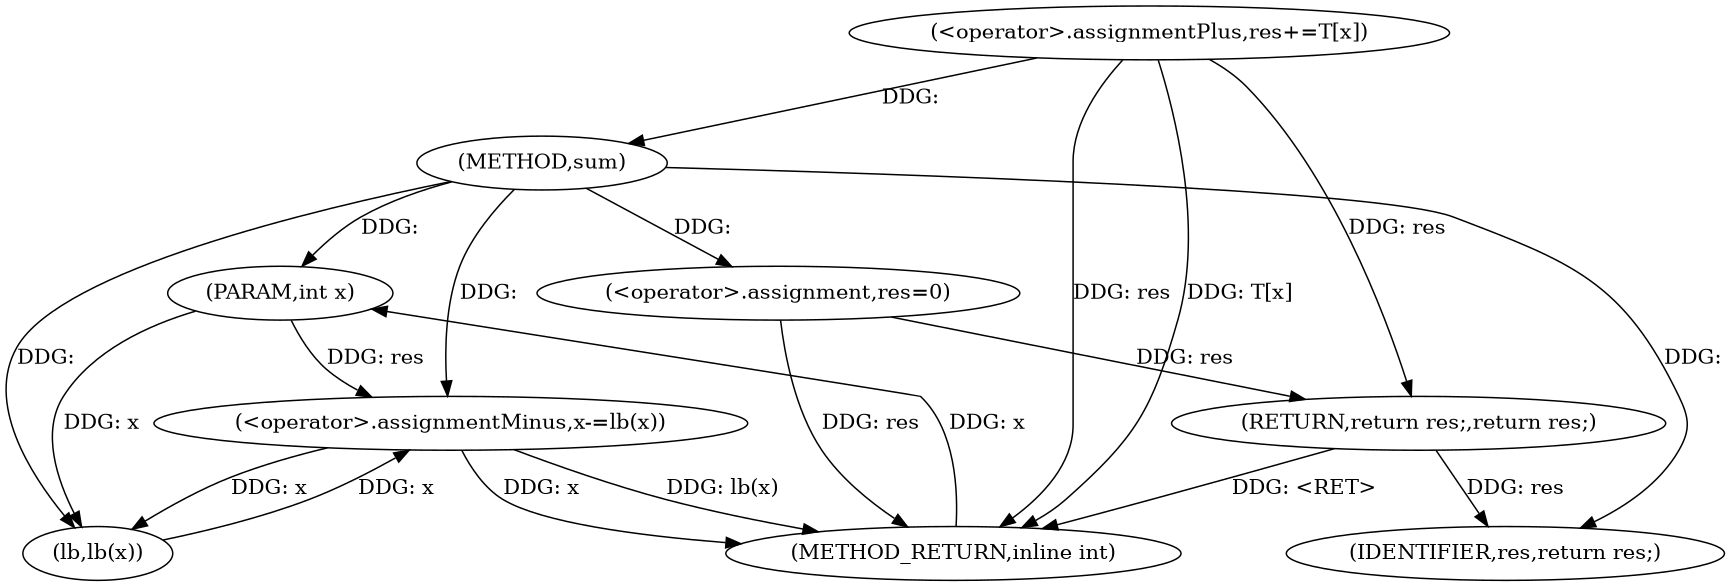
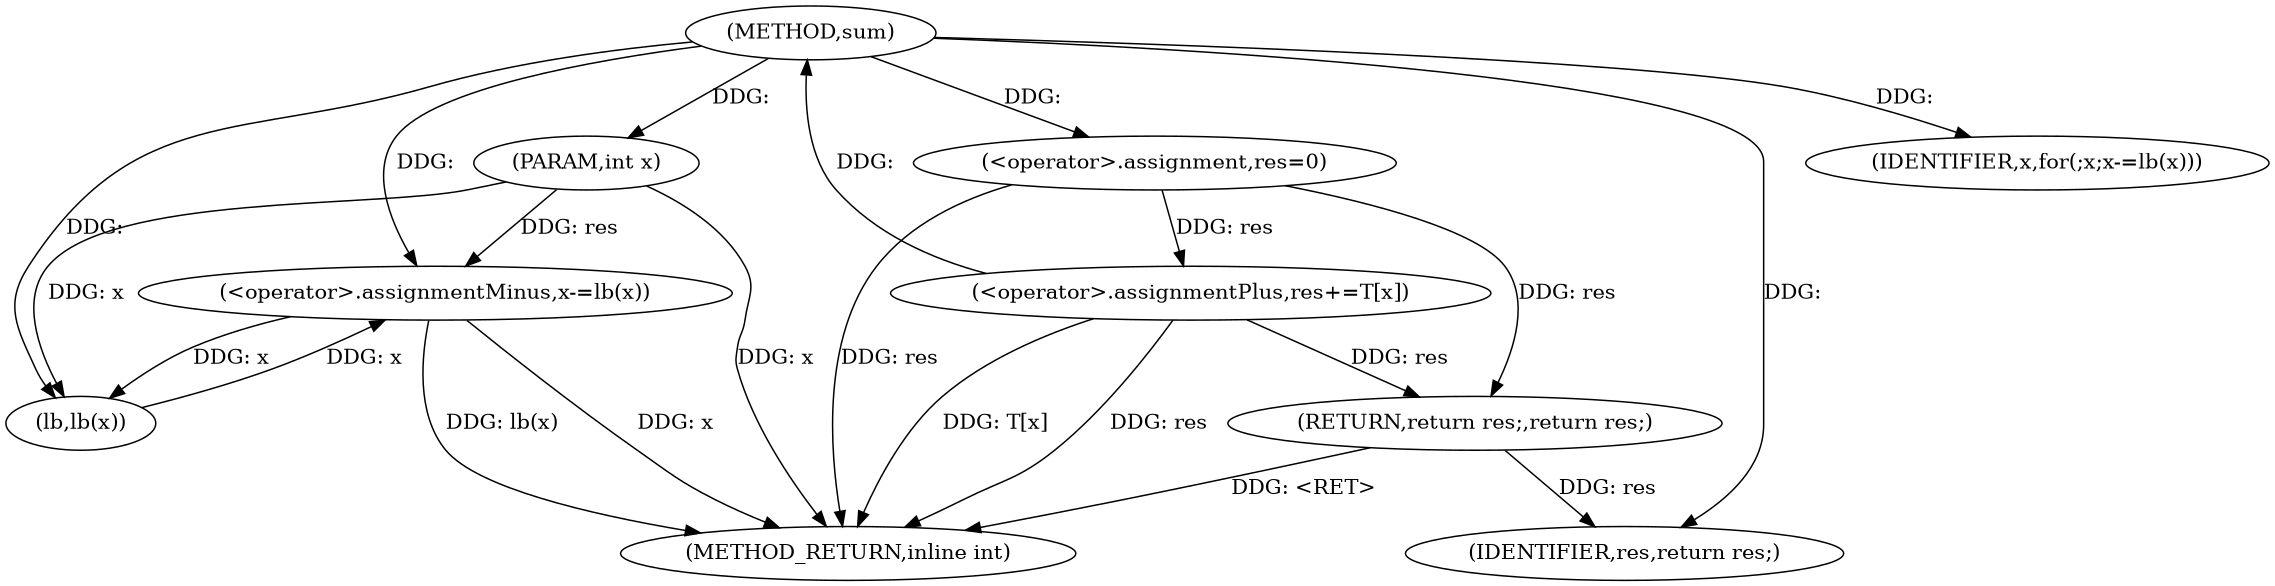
node "(IDENTIFIER,x,for(;x;x-=lb(x)))": added
edge "(<operator>.assignment,res=0)" -> "(<operator>.assignmentPlus,res+=T[x])": added, label "DDG: res"
edge "(METHOD_RETURN,inline int)" -> "(PARAM,int x)": reversed
